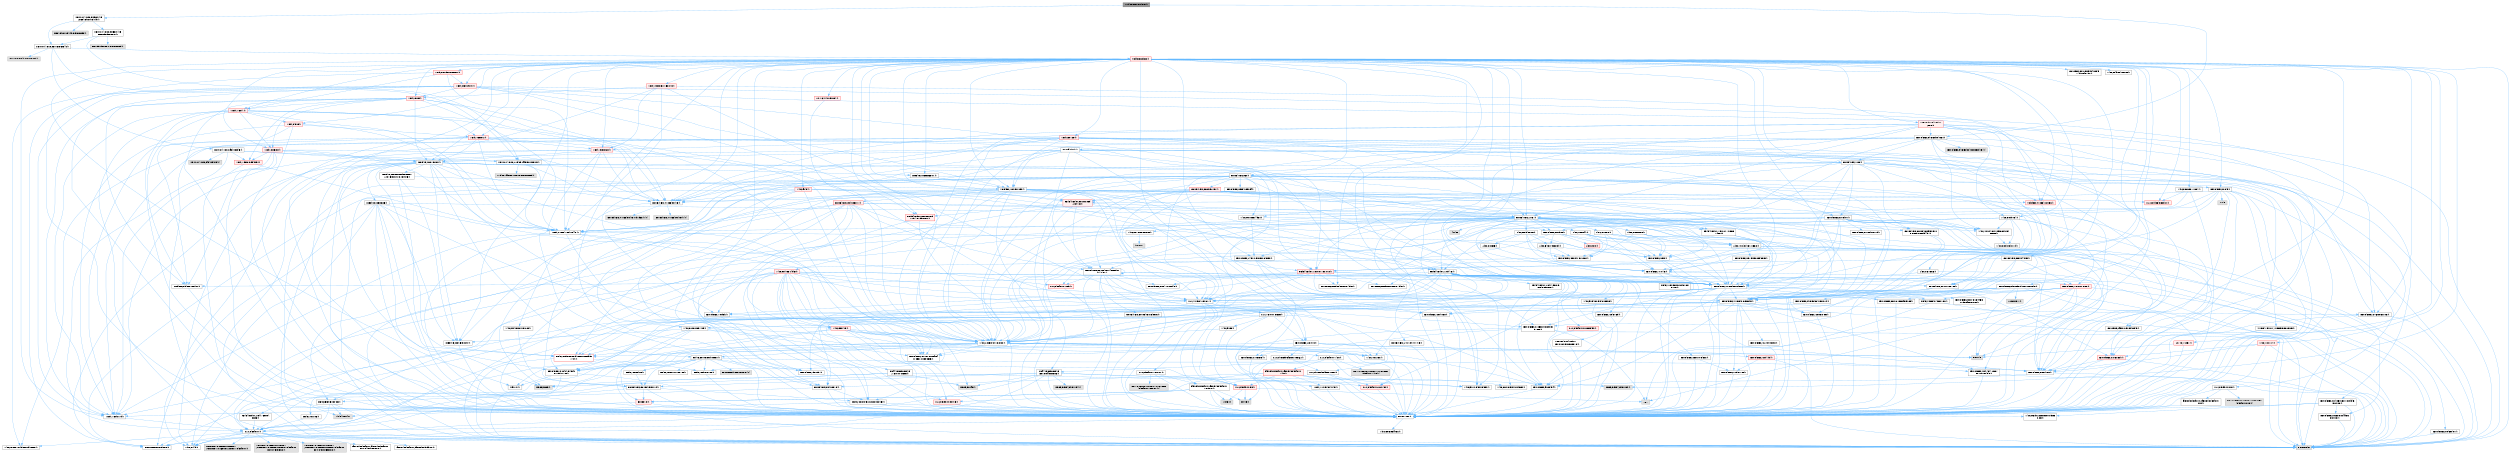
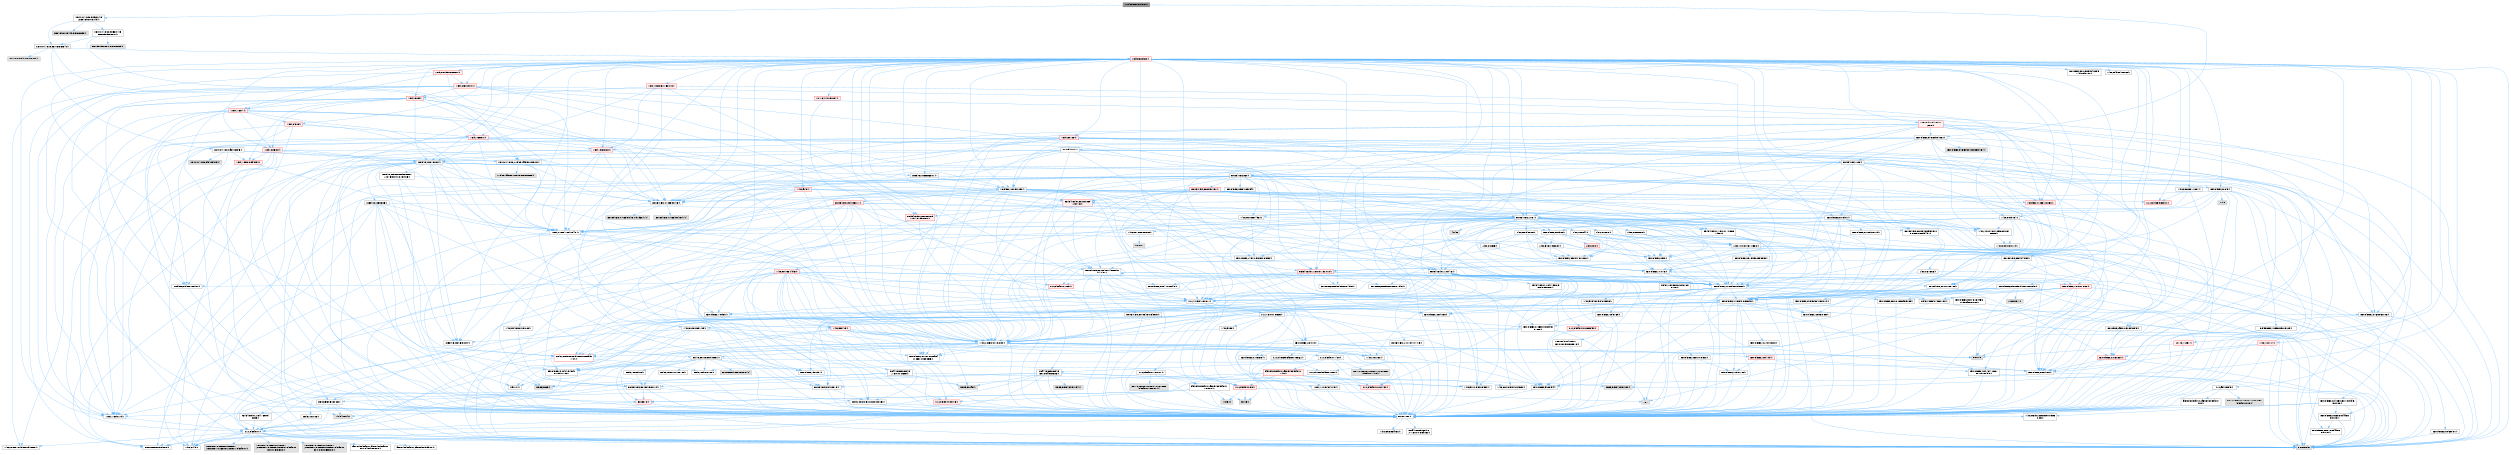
edge "Misc/StructBuilder.h" -> "Math/UnrealMathUtility.h": added
edge "Serialization/Archive.h" -> "CoreFwd.h": added
node "UnrealMemory/IntegerSequence.h": label "UnrealMemory/IntegerSequence.h" -> "Delegates/IntegerSequence.h"
node "HAL/PlatformTLS.h": label "HAL/PlatformTLS.h" -> "HAL/GainTable.h"
node "ProfilingDebugging /UMemoryDefines.h": added
node "Templates/CopyQualifiers FromTo.h": added
